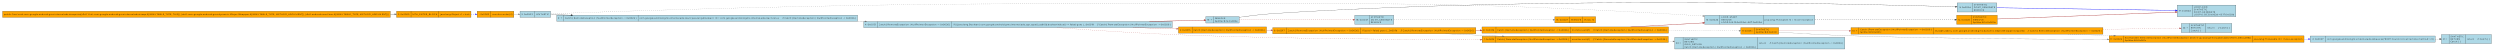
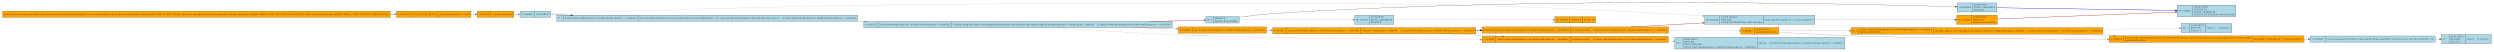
edge "6: 0x0017" -> "8: 0x001b": color brown -> black
